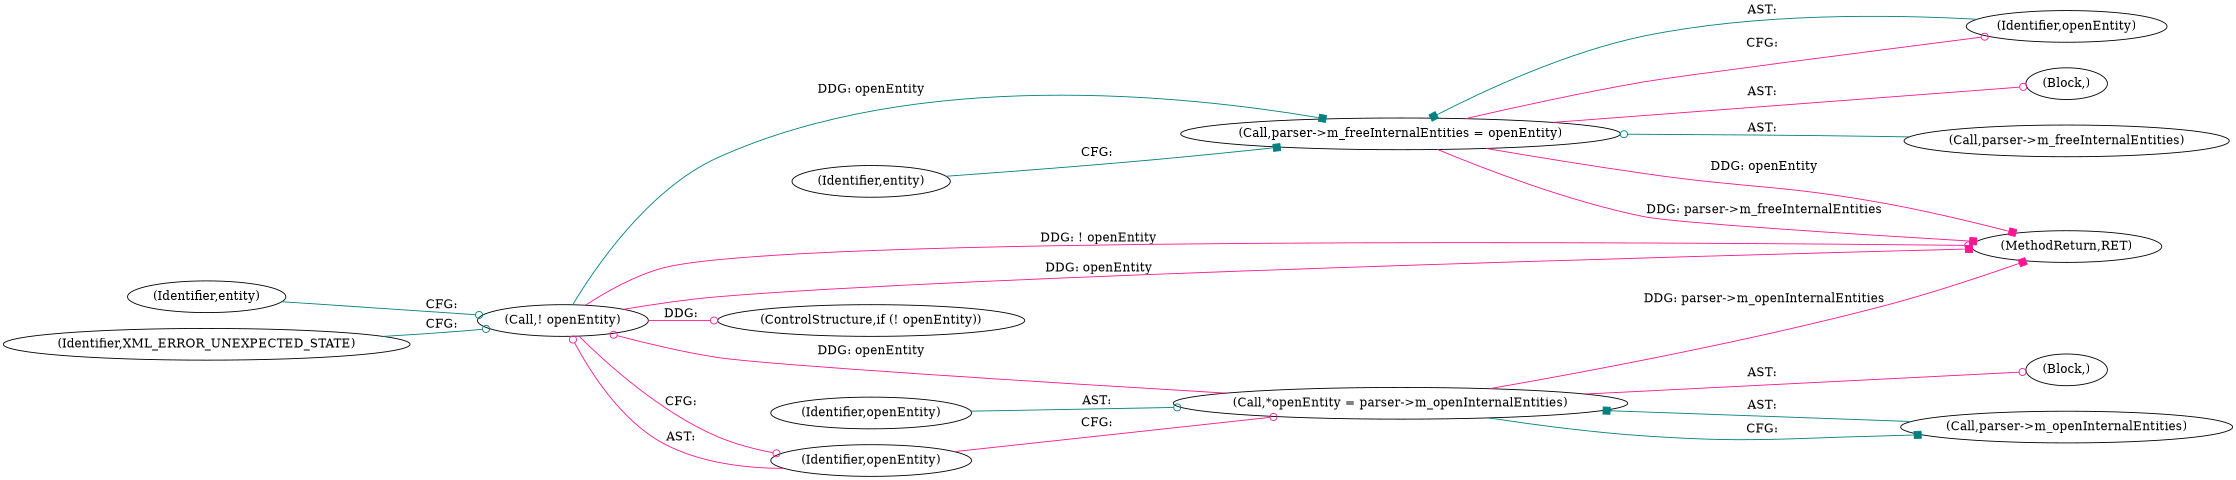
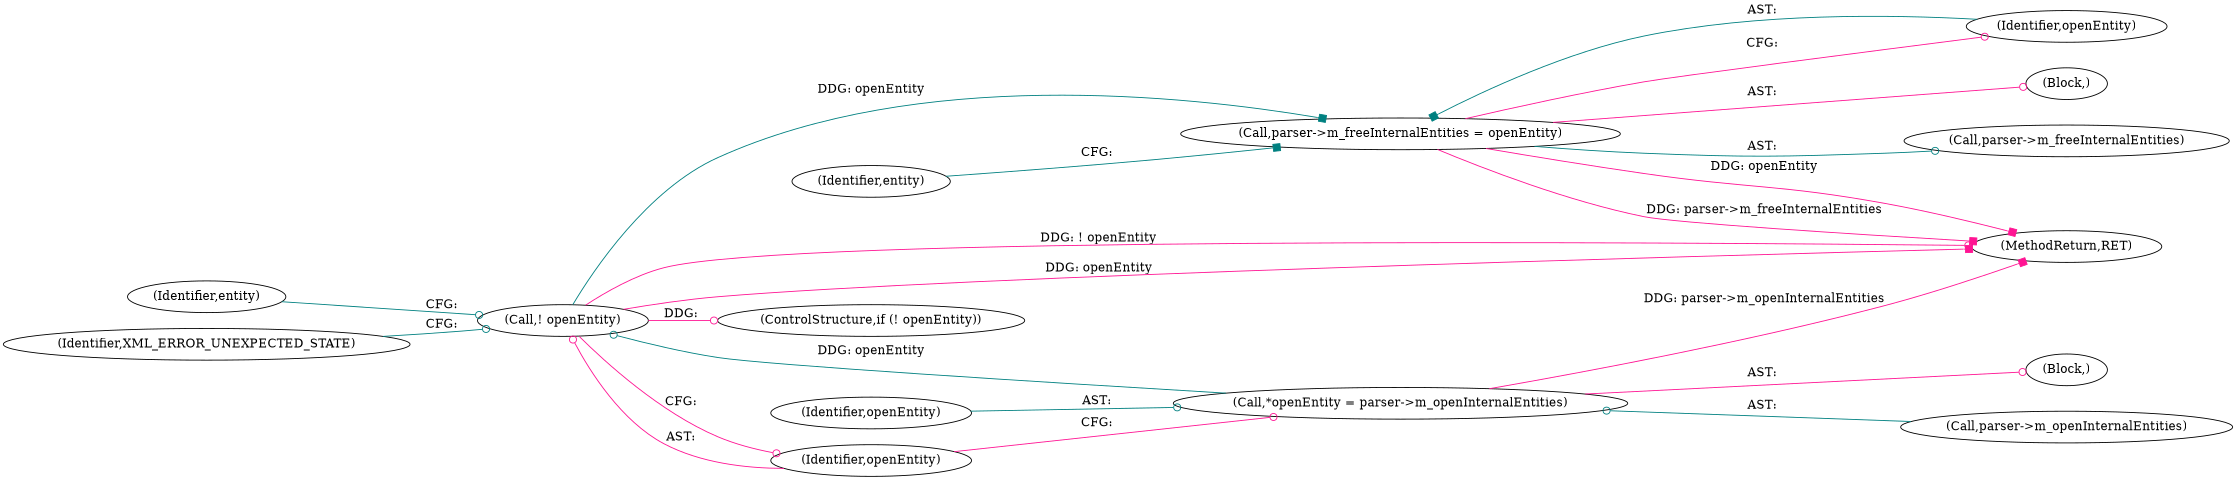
edge "(Call,parser->m_freeInternalEntities)" -> "(Call,parser->m_freeInternalEntities = openEntity)": reversed
edge "(Call,*openEntity = parser->m_openInternalEntities)" -> "(Call,! openEntity)": color deeppink -> teal
edge "(Call,parser->m_openInternalEntities)" -> "(Call,*openEntity = parser->m_openInternalEntities)": arrowhead box -> odot
edge "(Call,*openEntity = parser->m_openInternalEntities)" -> "(Call,parser->m_openInternalEntities)": removed, label "CFG:"
